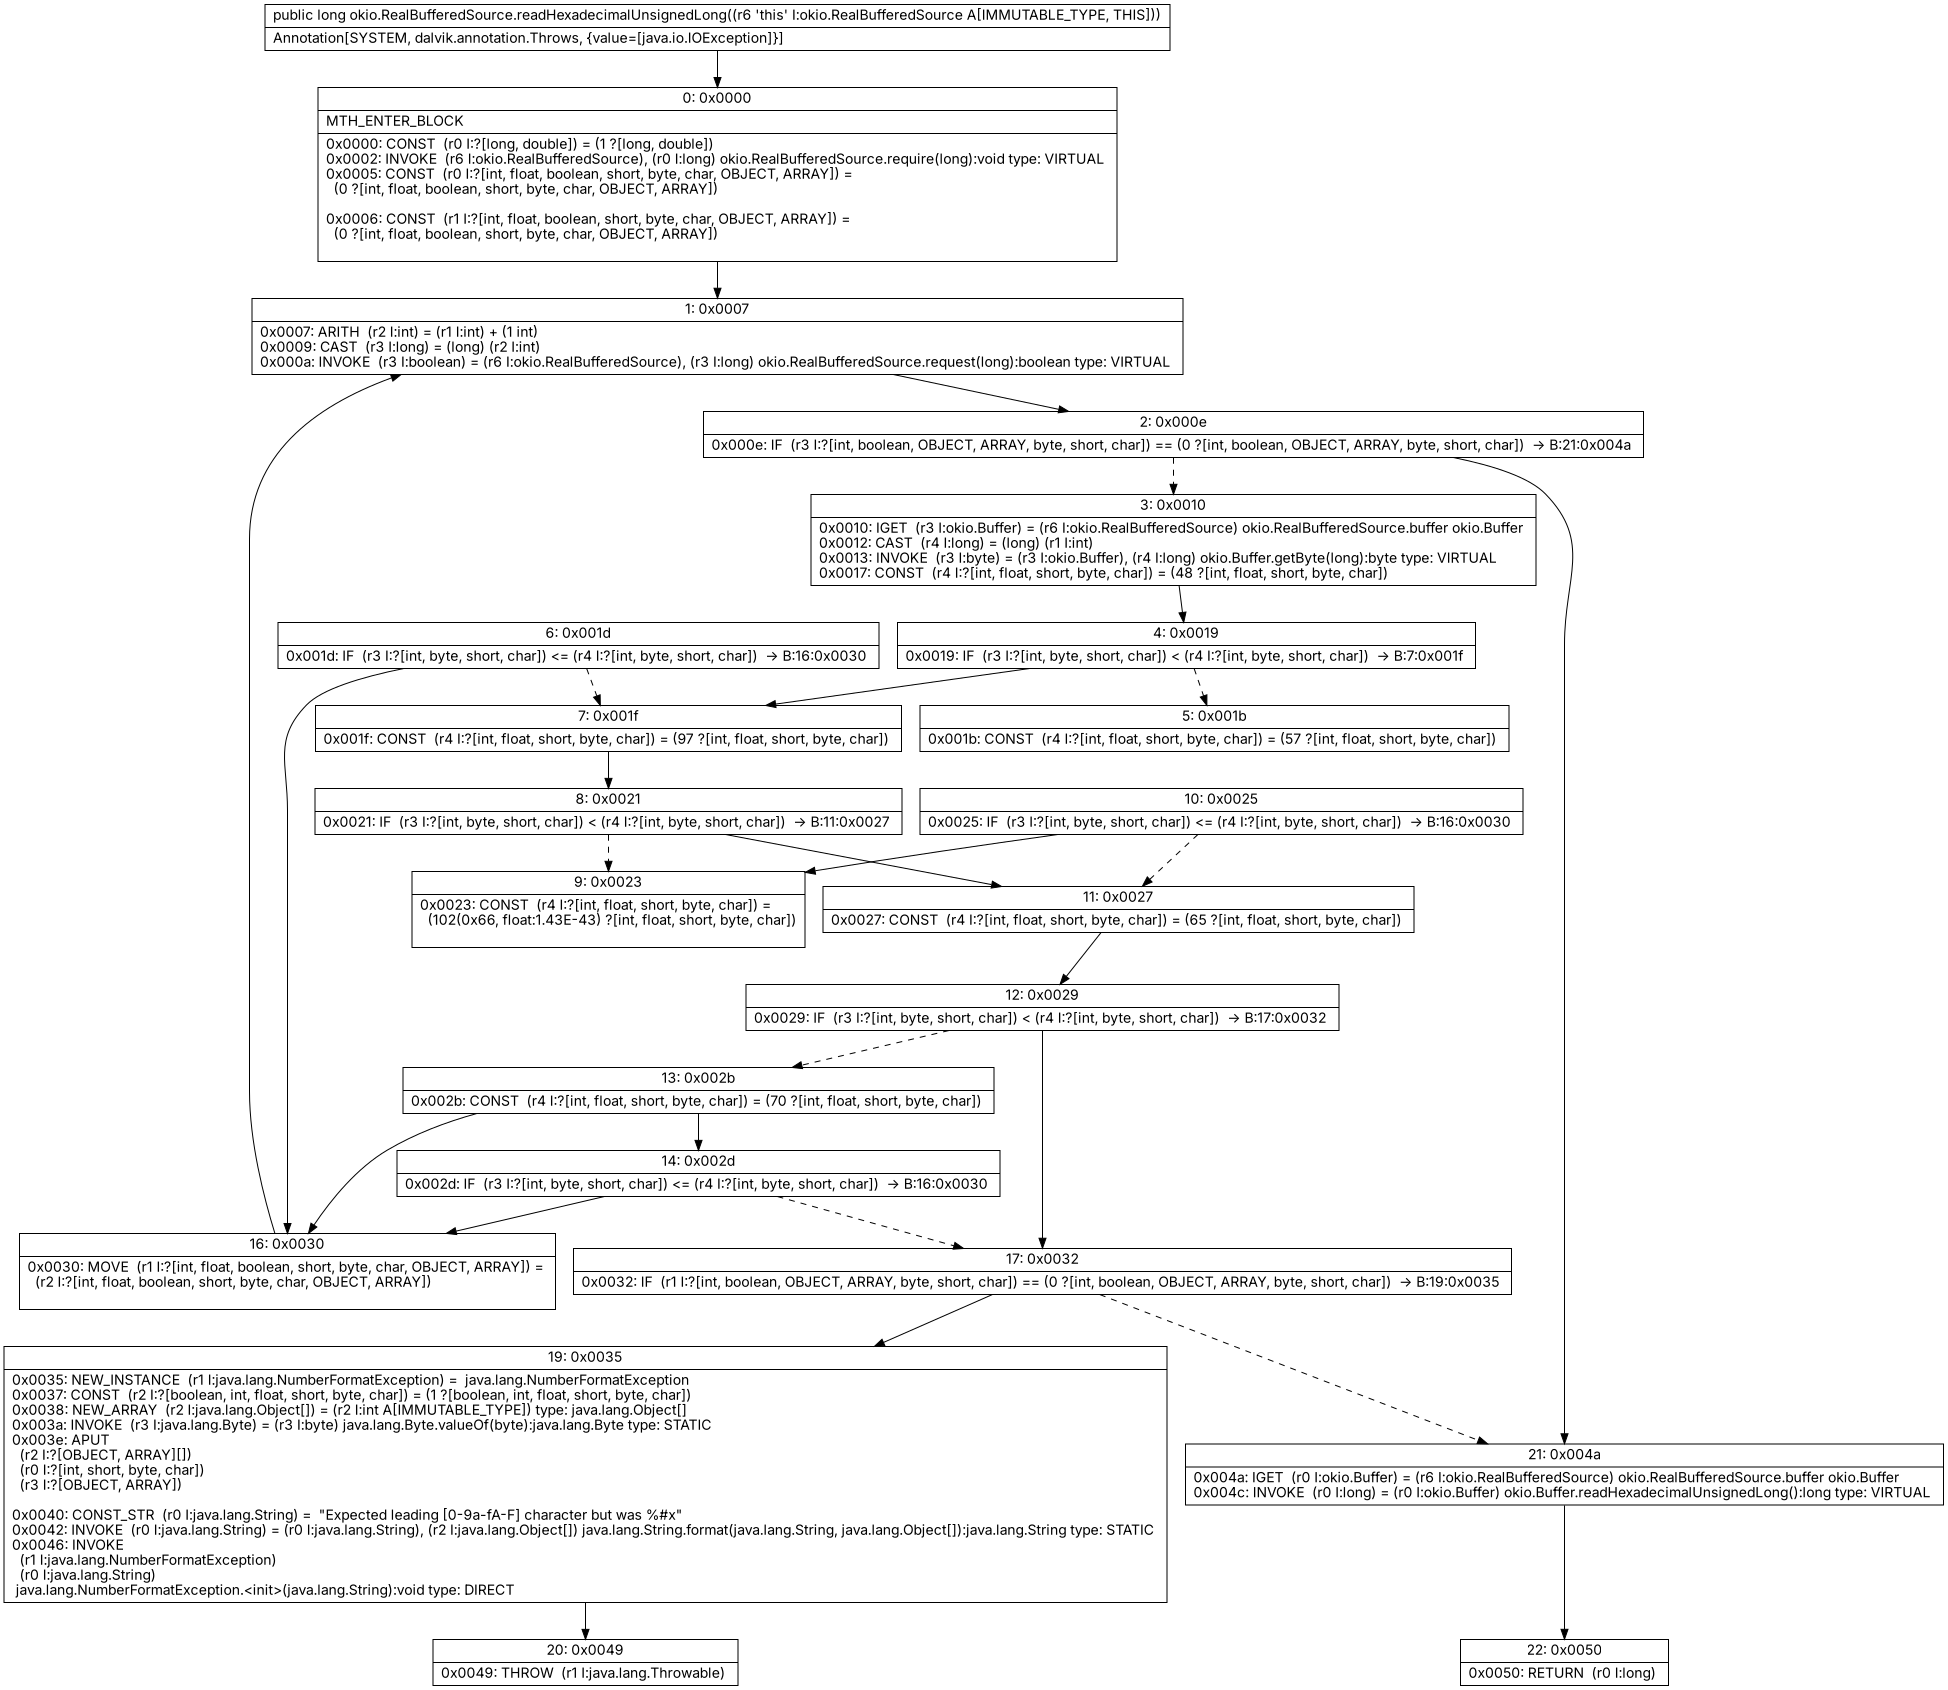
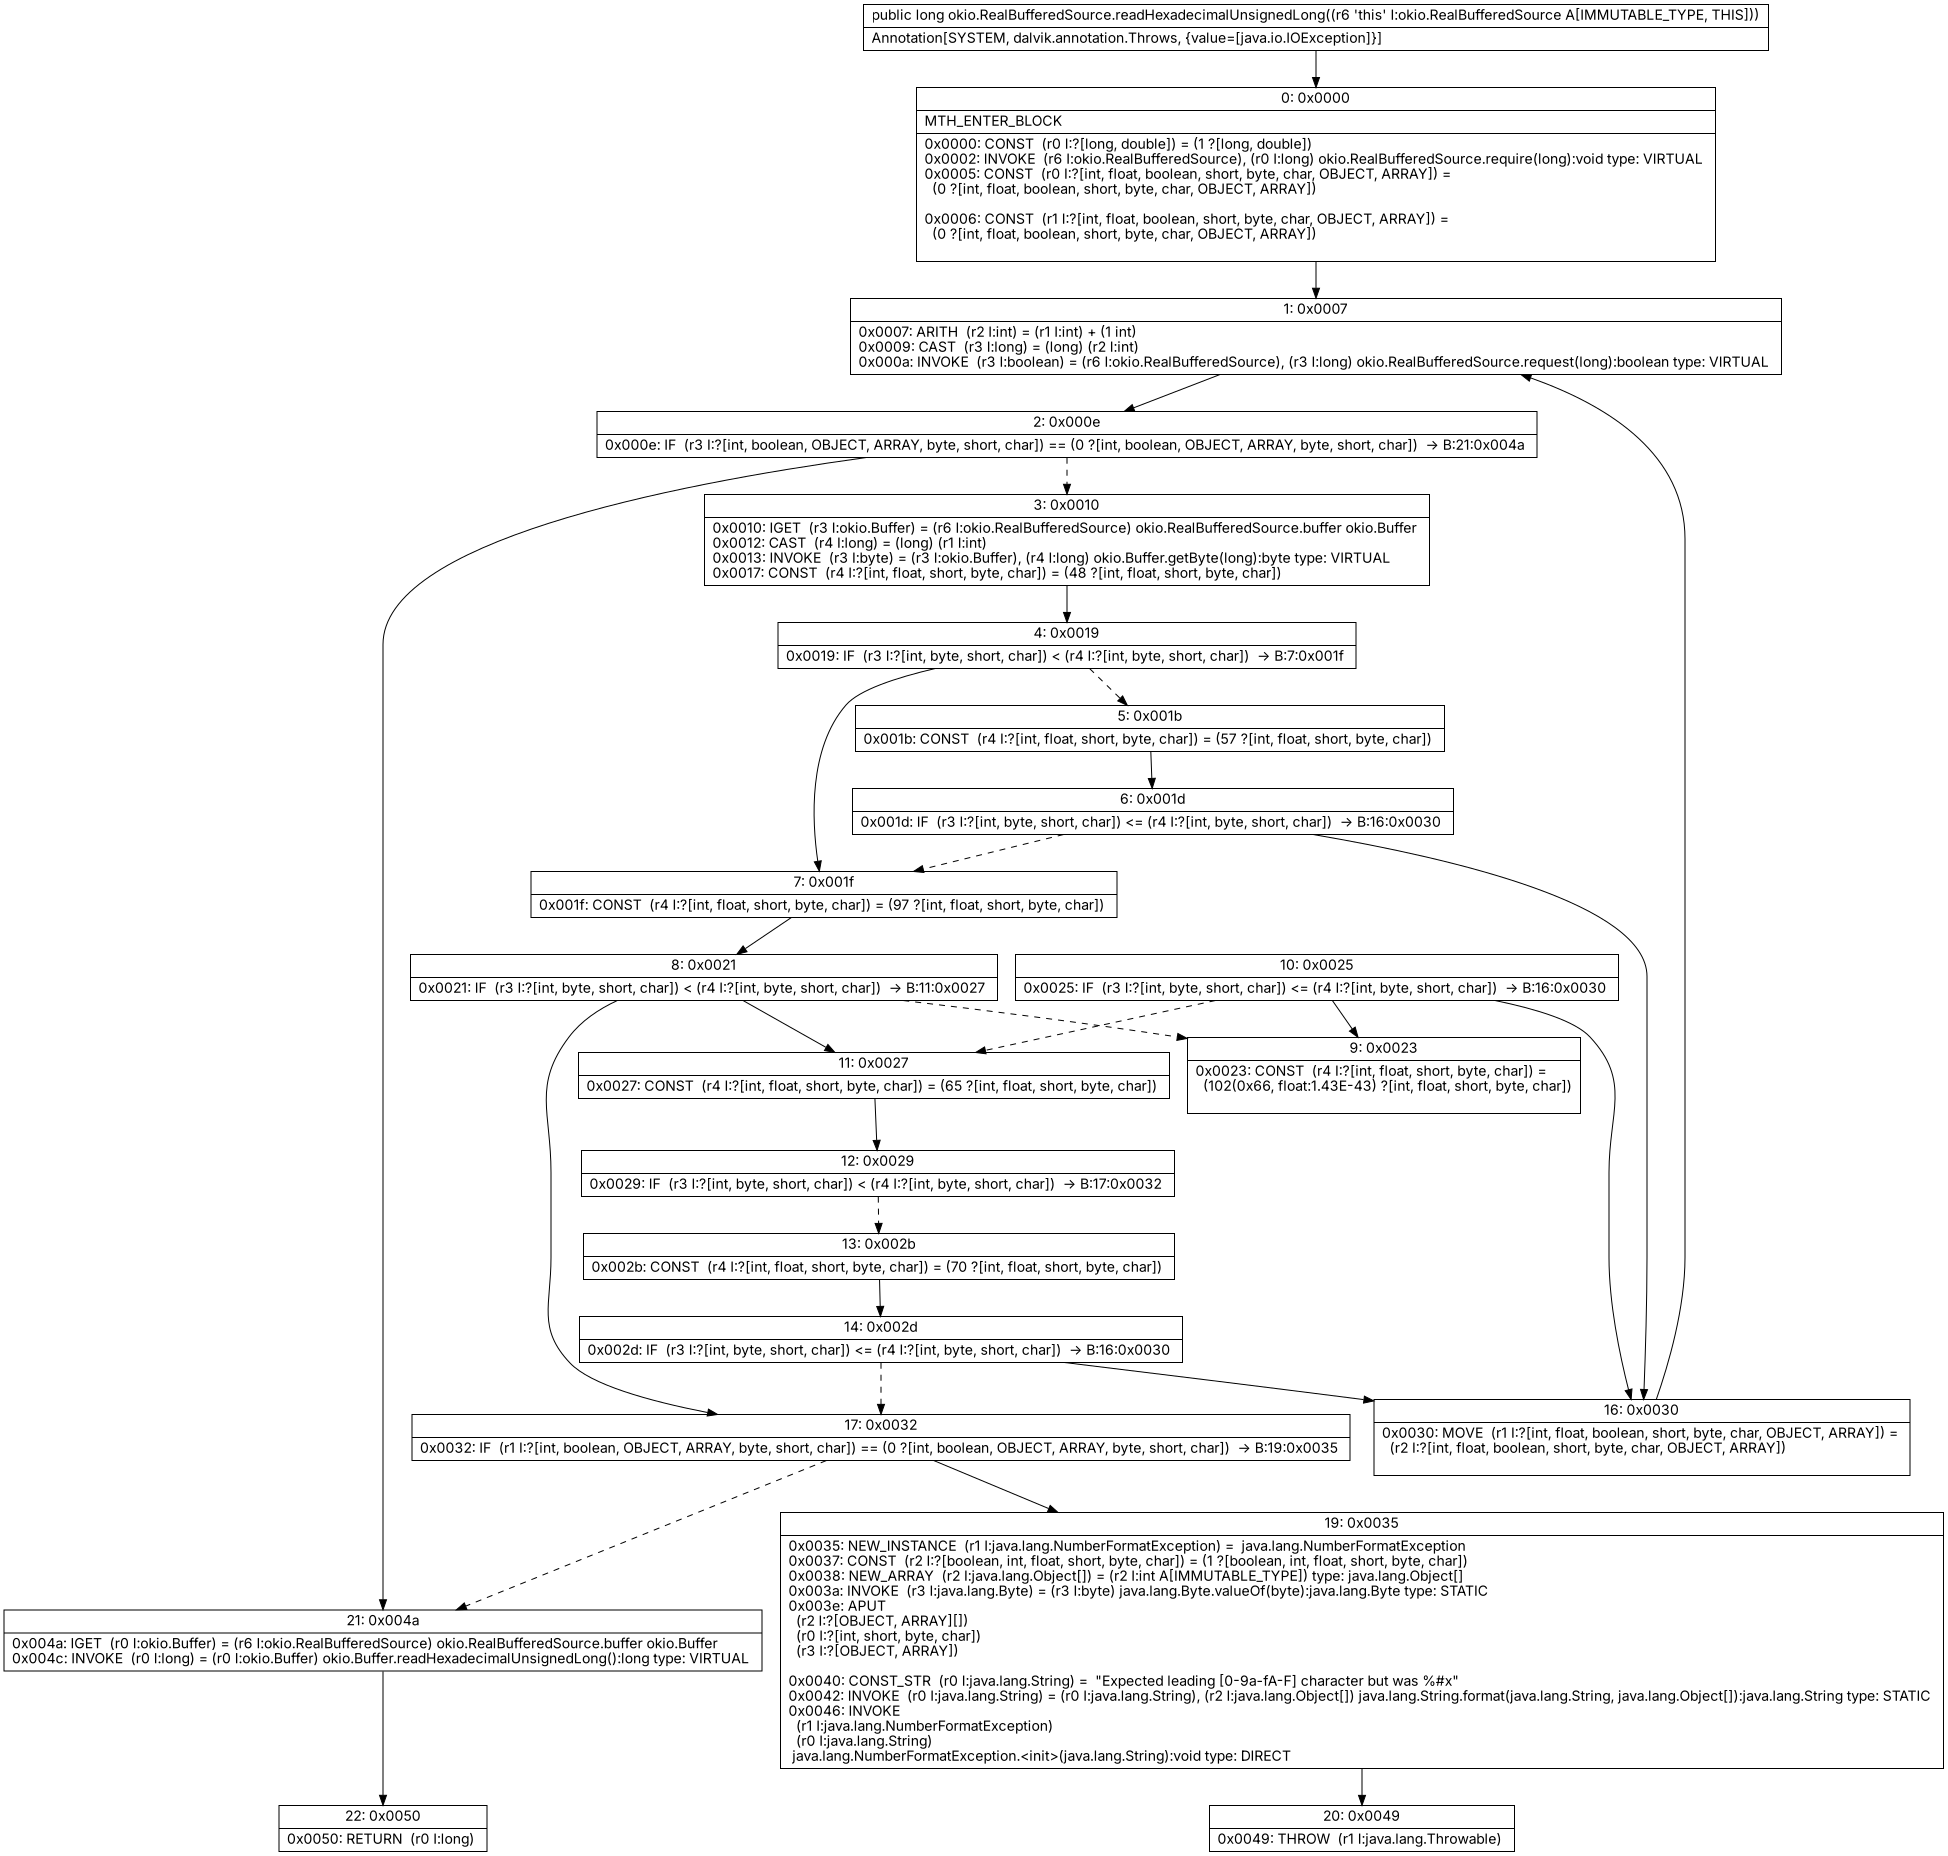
edge "5: 0x001b" -> "6: 0x001d": added
edge "12: 0x0029" -> "17: 0x0032": now "8: 0x0021" -> "17: 0x0032"
edge "13: 0x002b" -> "16: 0x0030": now "10: 0x0025" -> "16: 0x0030"
